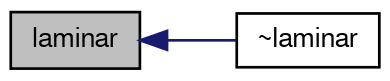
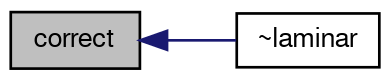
node "laminar": label "laminar" -> "correct"
